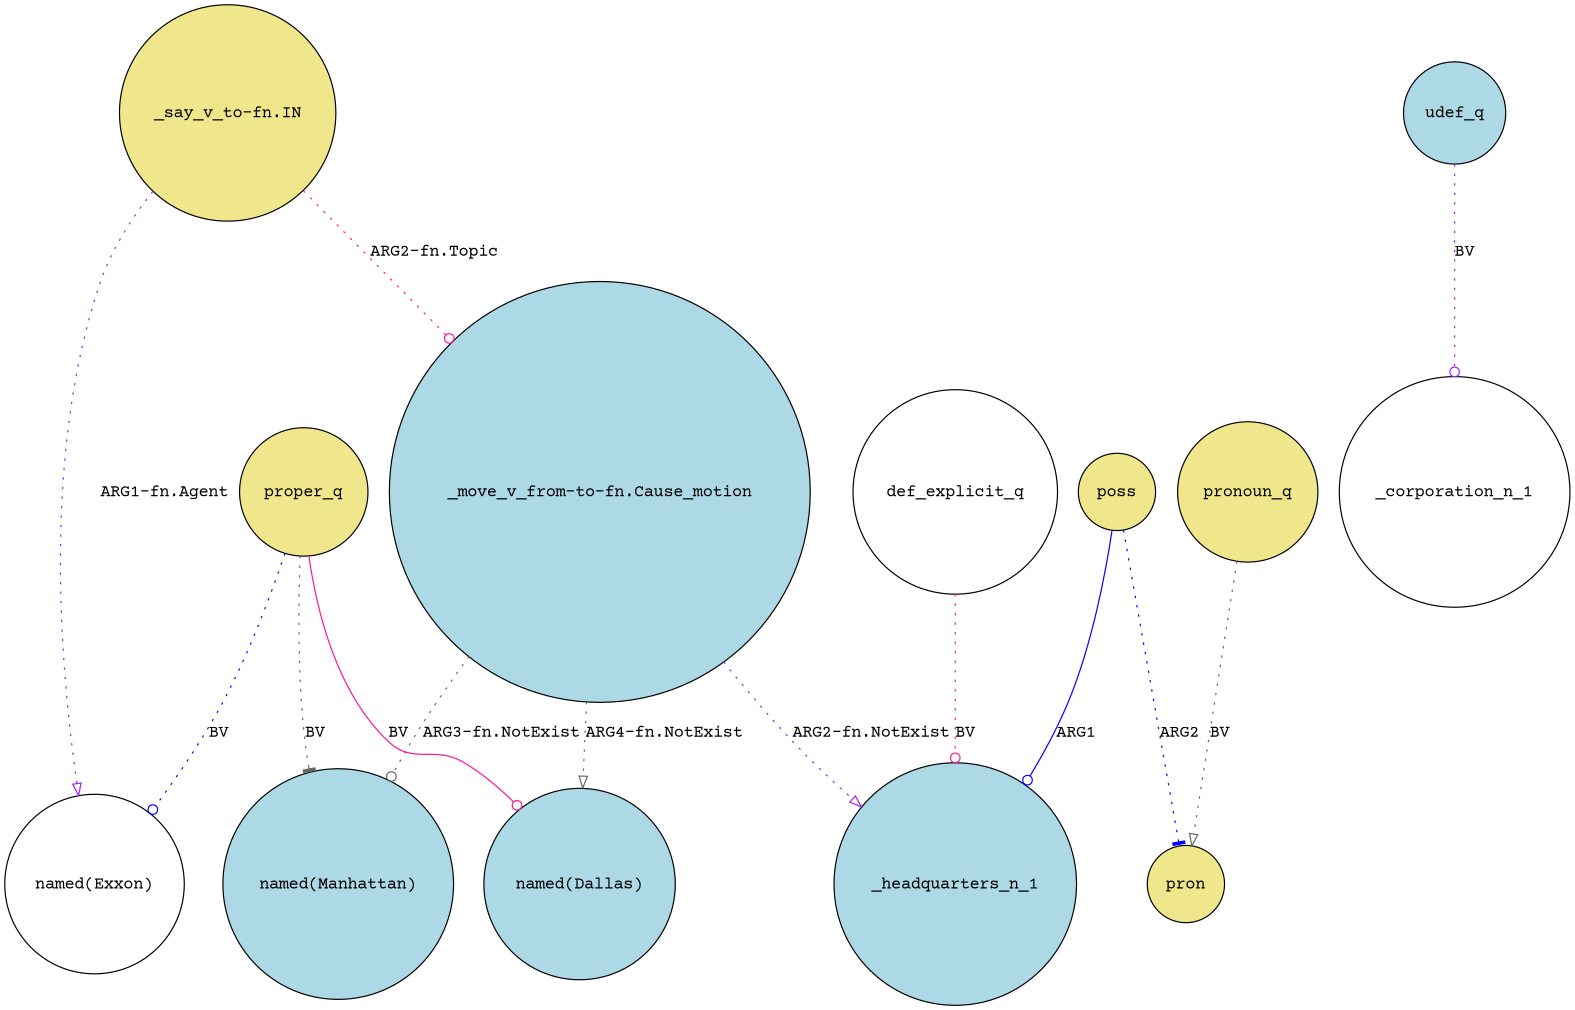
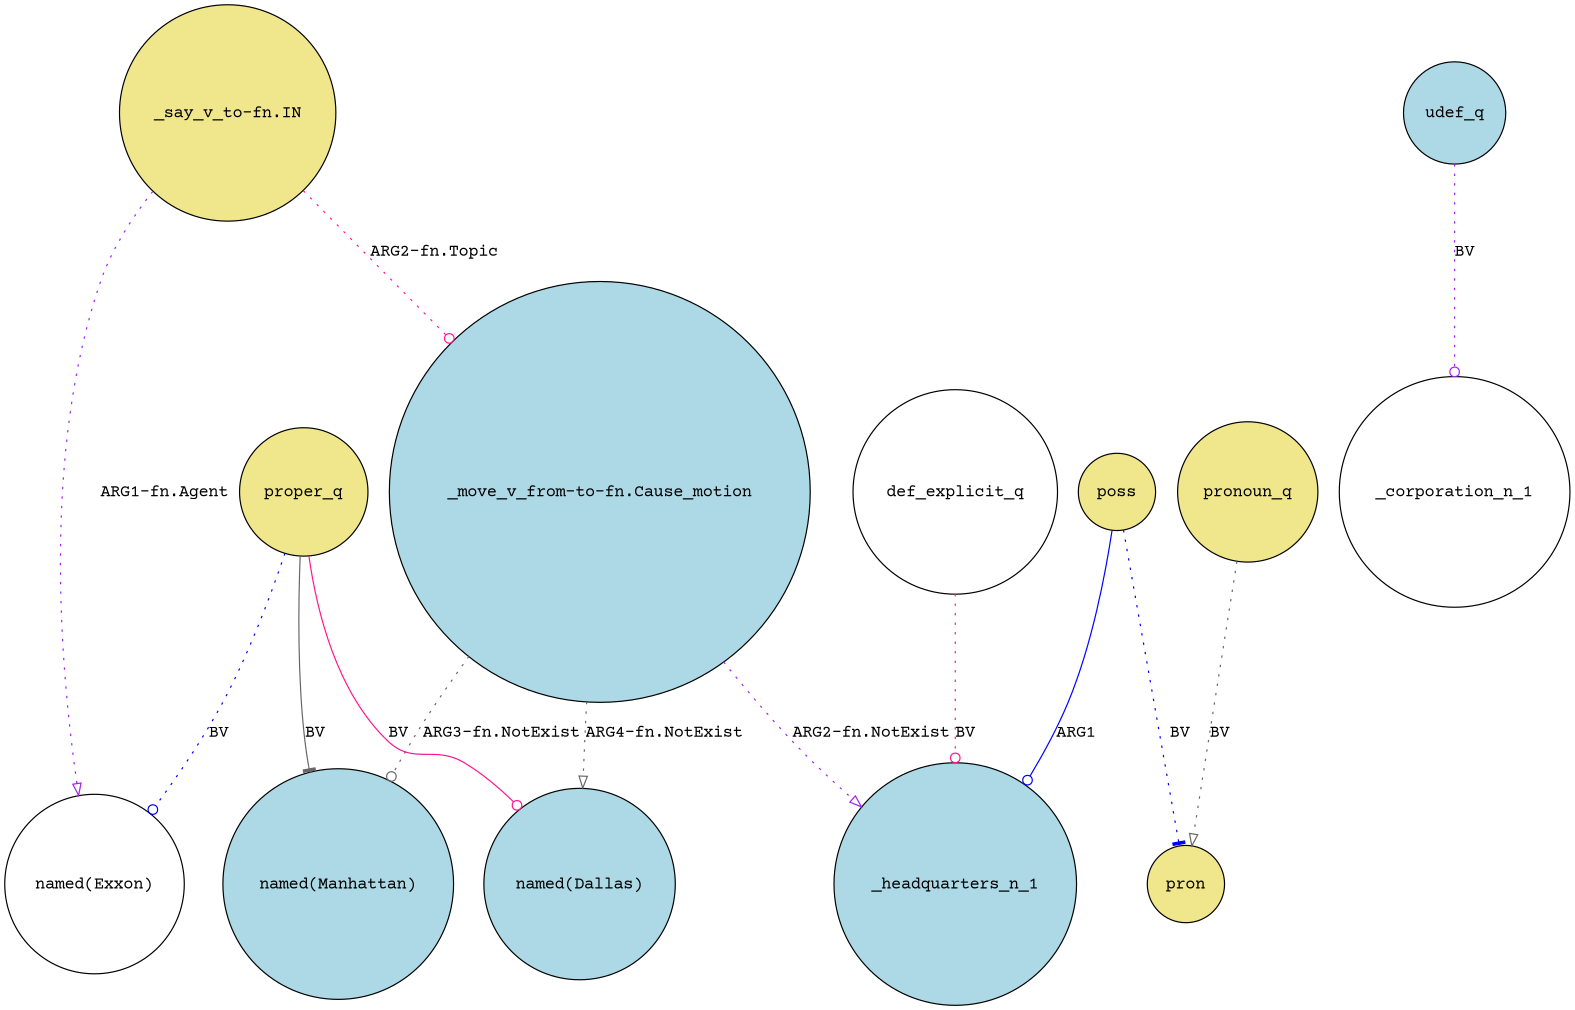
edge "proper_q" -> "named(Manhattan)": style dotted -> solid
edge "poss" -> "pron": label "ARG2" -> "BV"
